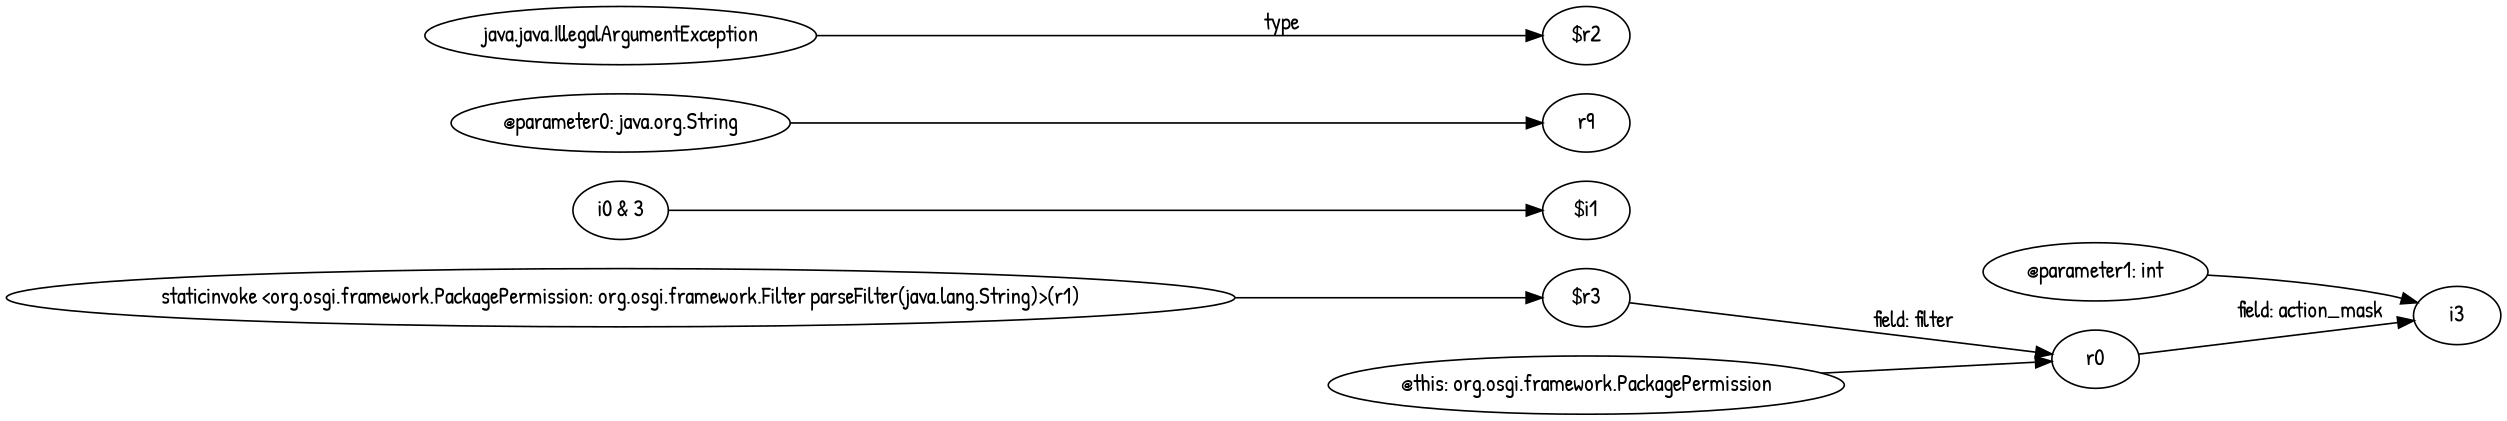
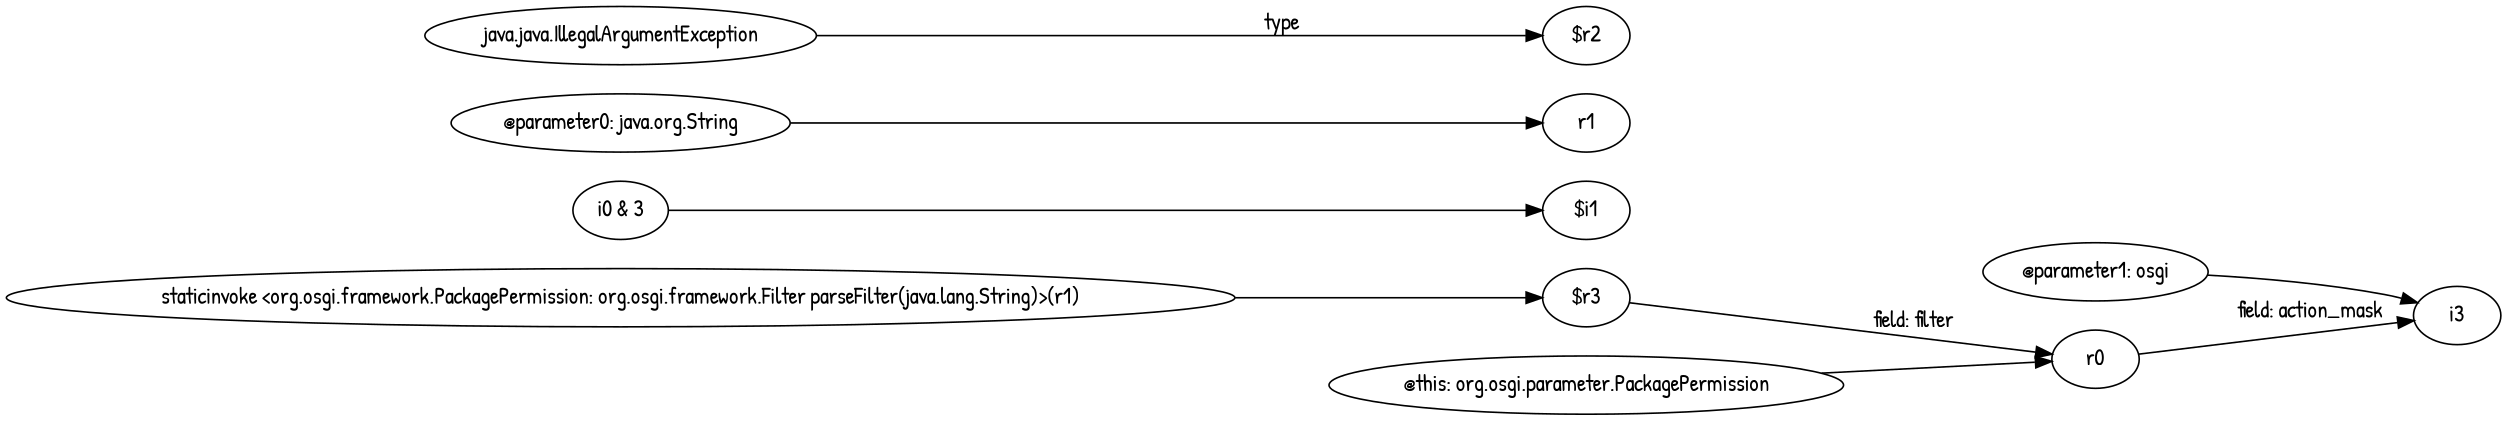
node "r9": label "r9" -> "r1"
node "@parameter1: int": label "@parameter1: int" -> "@parameter1: osgi"
node "@this: org.osgi.framework.PackagePermission": label "@this: org.osgi.framework.PackagePermission" -> "@this: org.osgi.parameter.PackagePermission"
